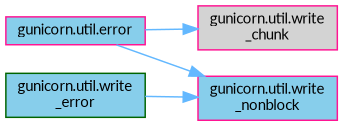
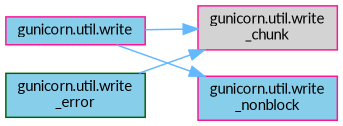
node "gunicorn.util.error": label "gunicorn.util.error" -> "gunicorn.util.write"
edge "gunicorn.util.write _error" -> "gunicorn.util.write _nonblock": now "gunicorn.util.write _error" -> "gunicorn.util.write _chunk"
